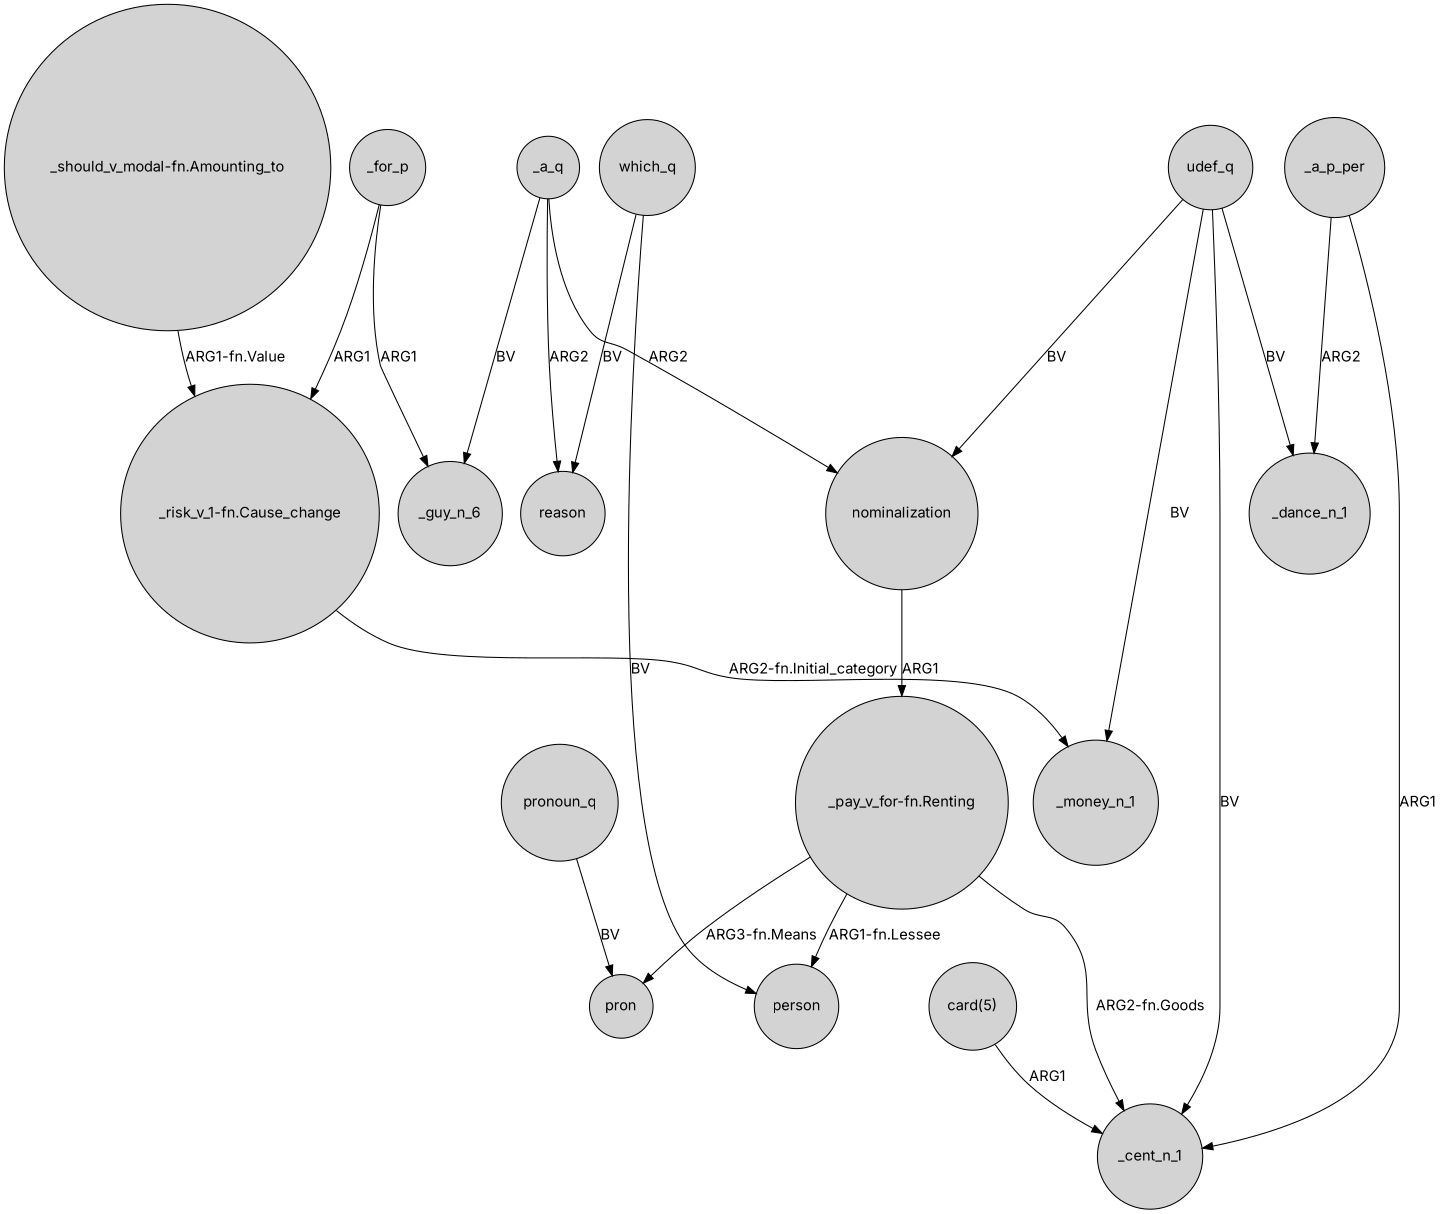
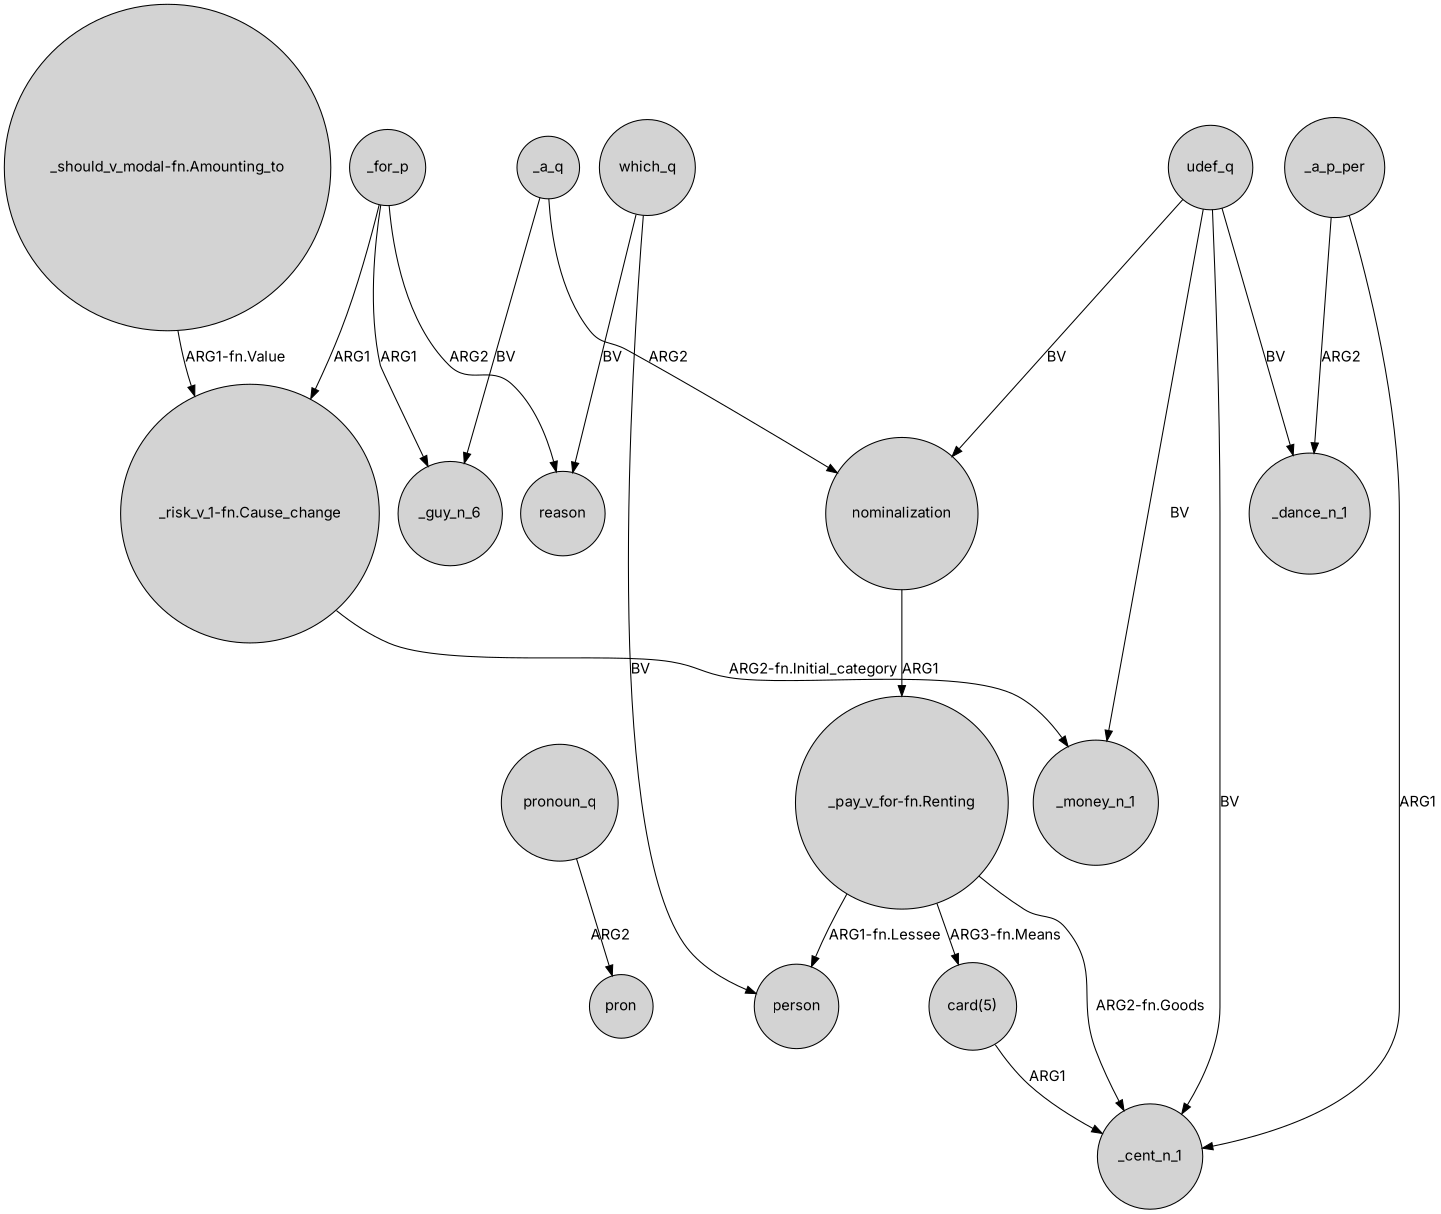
edge "_a_q" -> "reason": now "_for_p" -> "reason"
edge "_pay_v_for-fn.Renting" -> "pron": now "_pay_v_for-fn.Renting" -> "card(5)"
edge "pronoun_q" -> "pron": label "BV" -> "ARG2"
